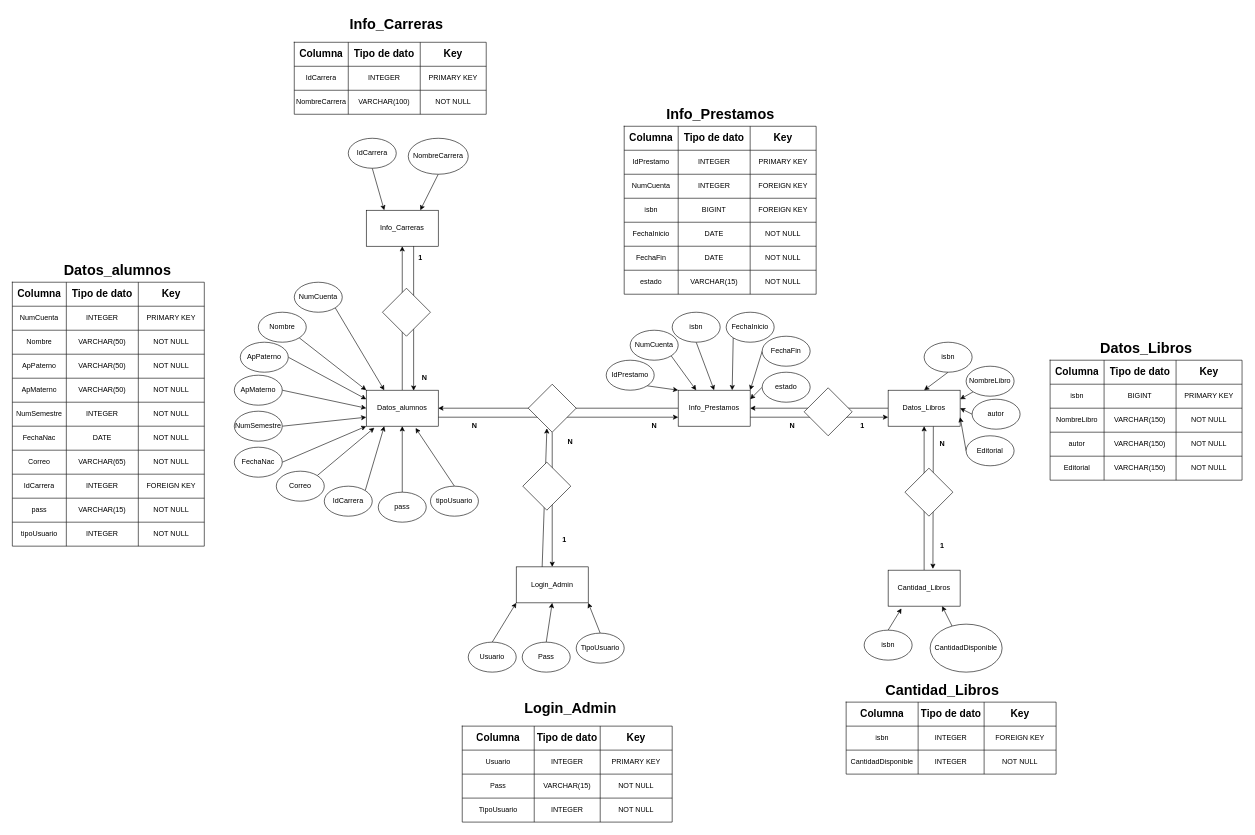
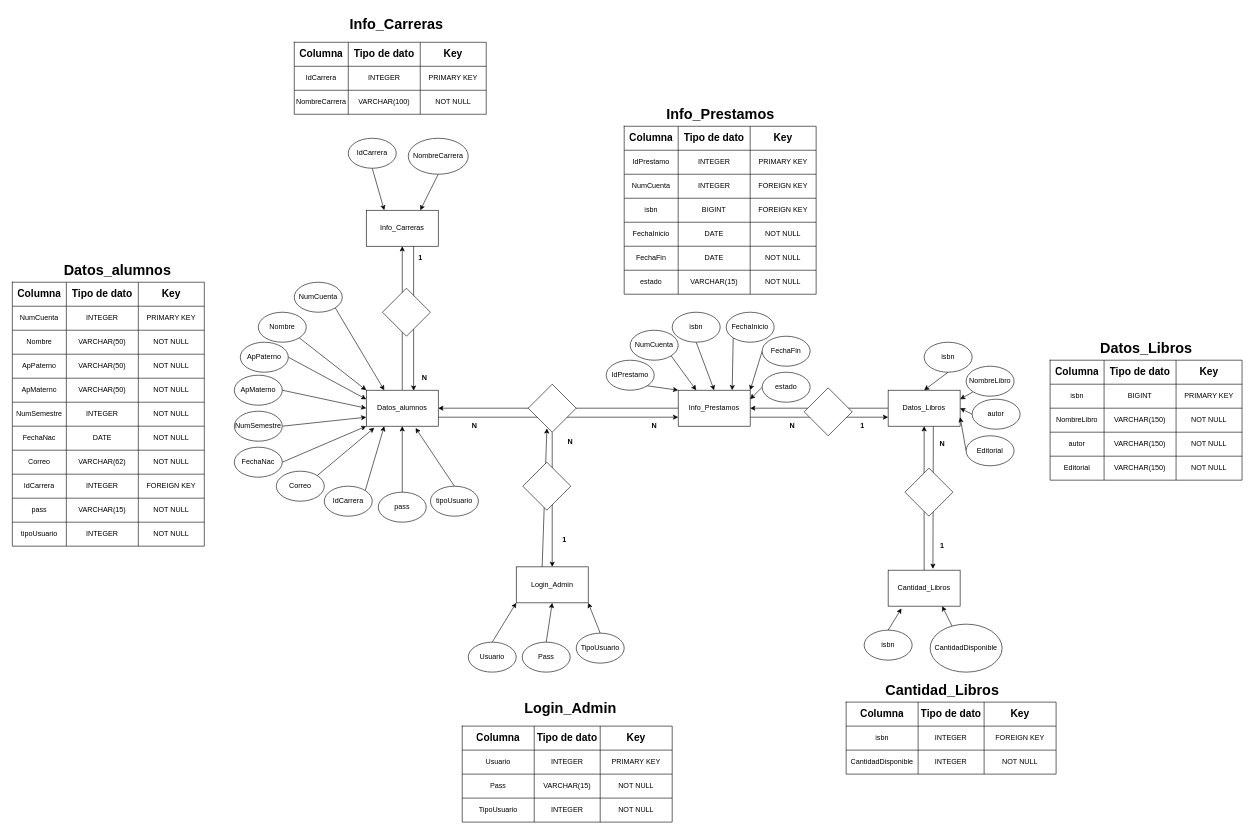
node "VARCHAR(65)": label "VARCHAR(65)" -> "VARCHAR(62)"
